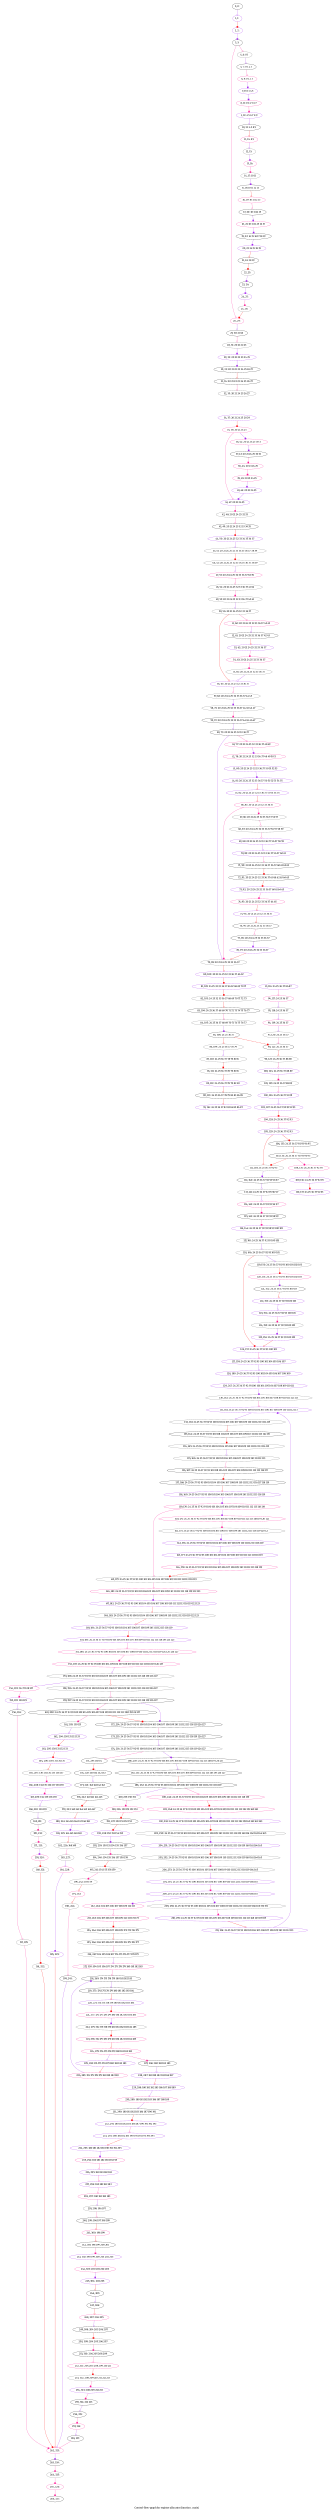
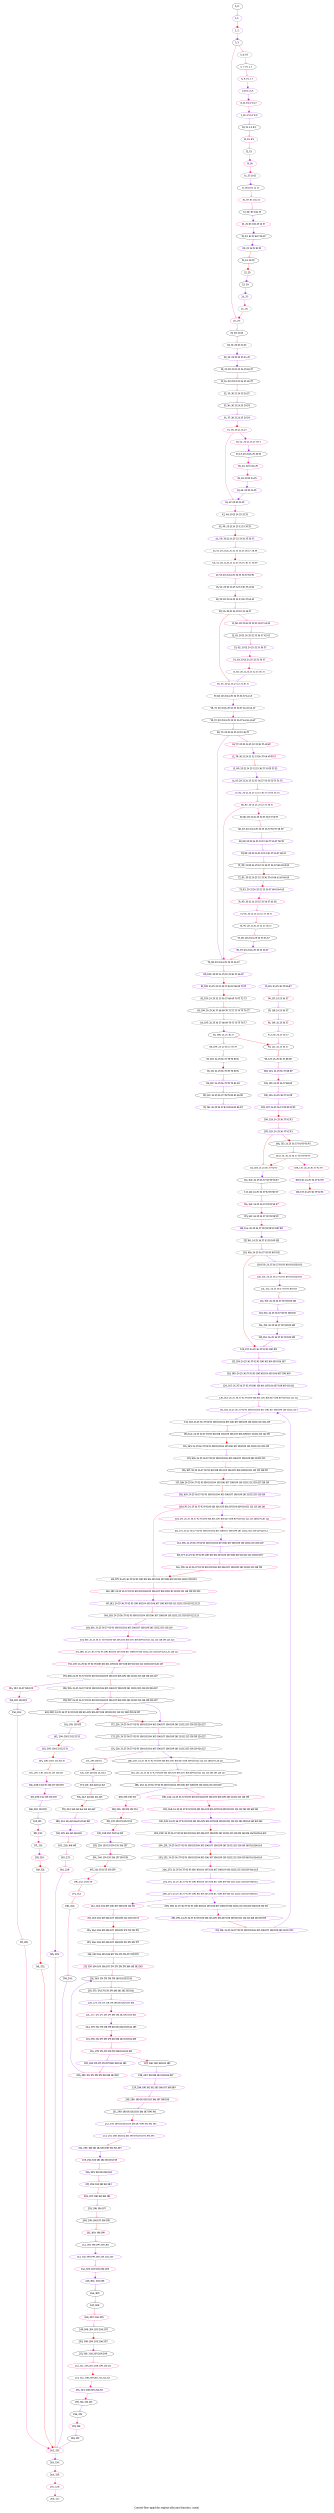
node "33, 36: 20 21 24 25 28 29": added
node "154, 192: 36 37 128 127": label "154, 192: 36 37 128 127" -> "154, 192: 36 37 128 129"
